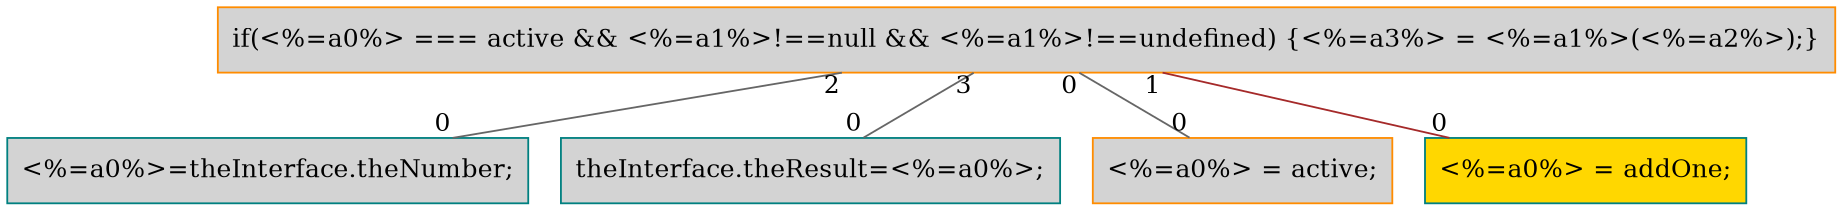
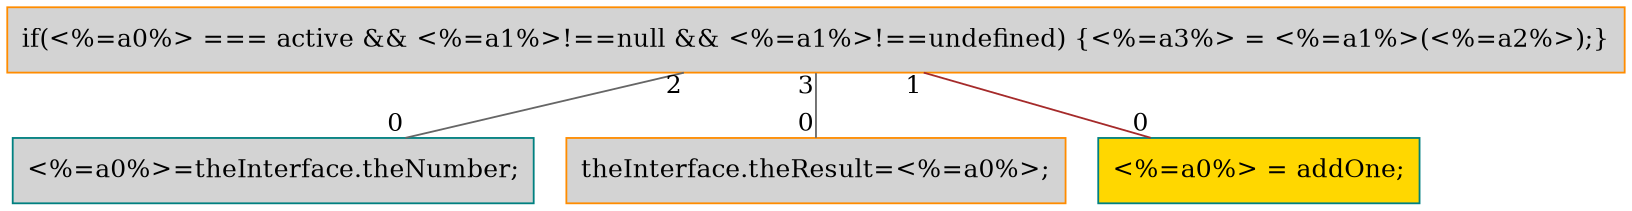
node "theInterface.theResult=<%=a0%>;": color teal -> darkorange
node "<%=a0%> = active;": removed
